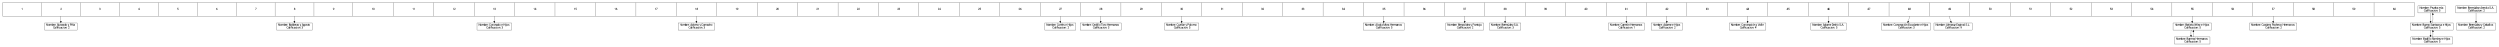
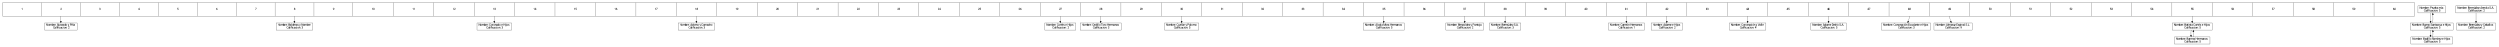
node "Nombre: Balderas y Agosto Calificacion: 3": label "Nombre: Balderas y Agosto Calificacion: 3" -> "Nombre: Balderas y Nombre Calificacion: 3"
node "Nombre: Batista Vélez e Hijos Calificacion: 5": label "Nombre: Batista Vélez e Hijos Calificacion: 5" -> "Nombre: Batista Cortés e Hijos Calificacion: 5"
node "Nombre: Casárez Pacheco Hermanos Calificacion: 2": removed
